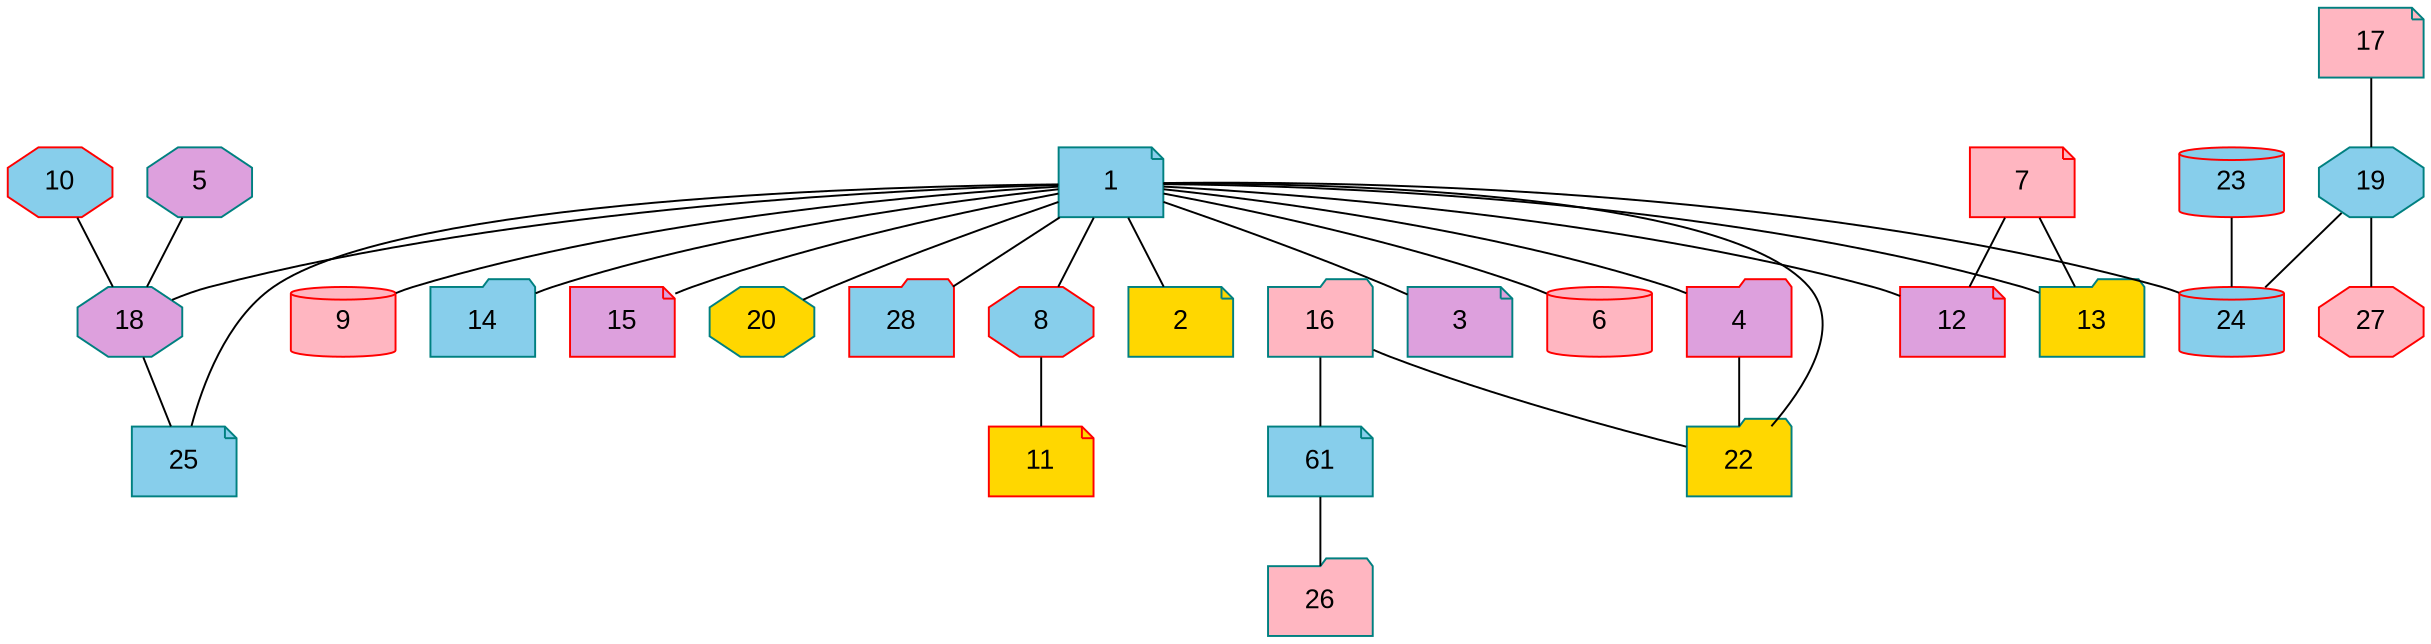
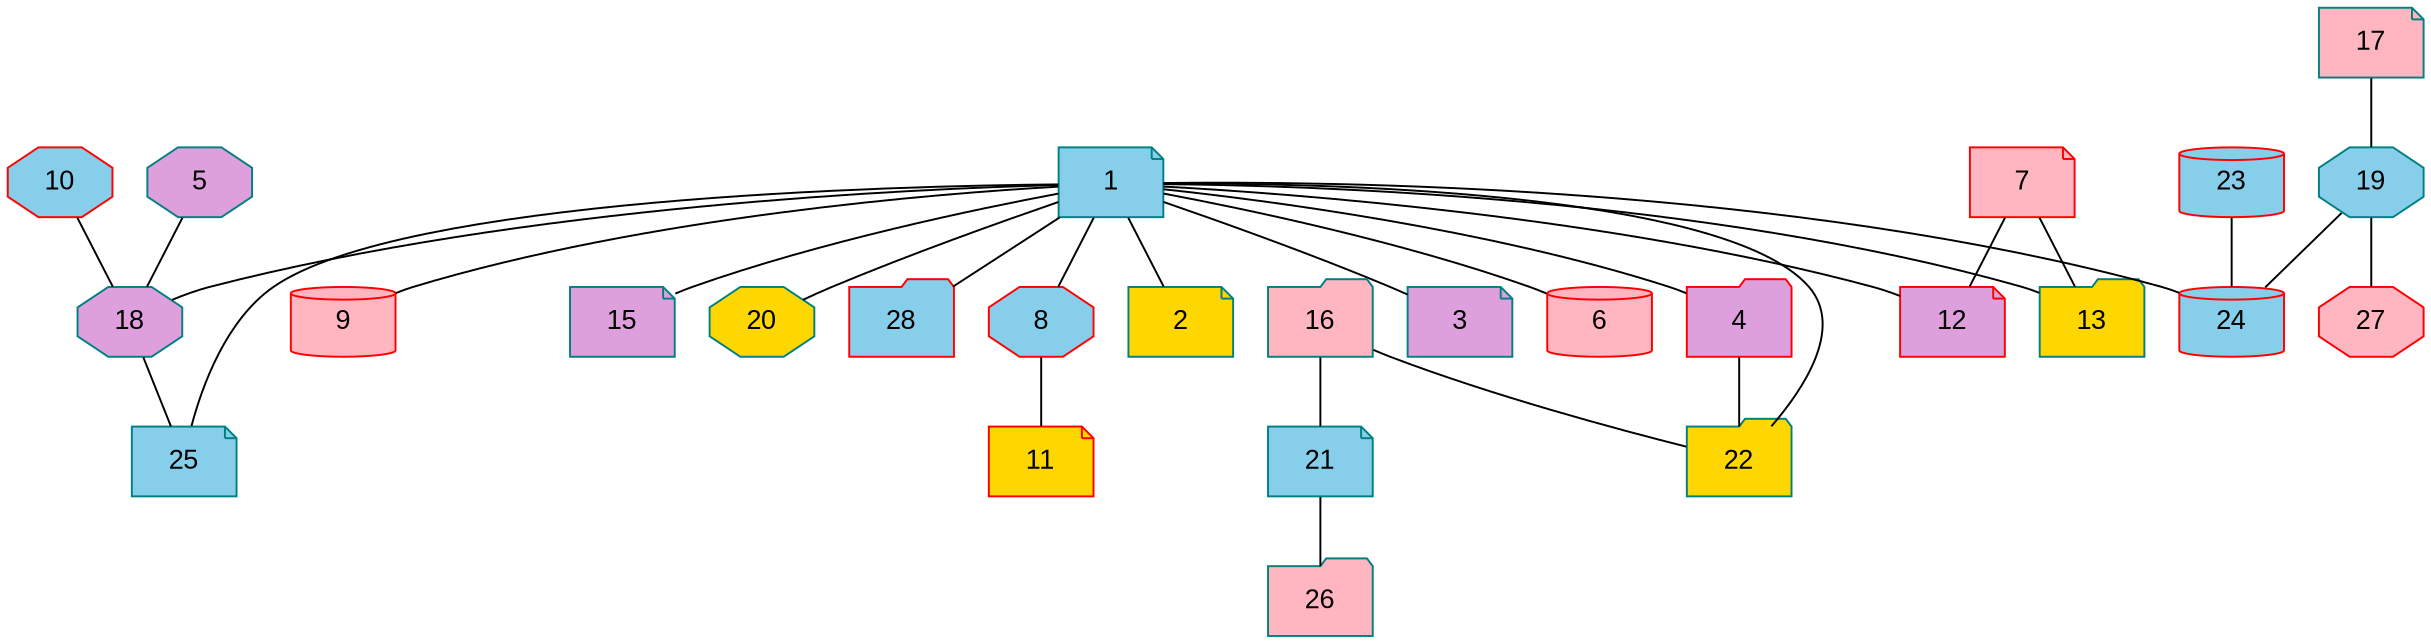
node "14": removed
node "15": color red -> teal
node "61": label "61" -> "21"
